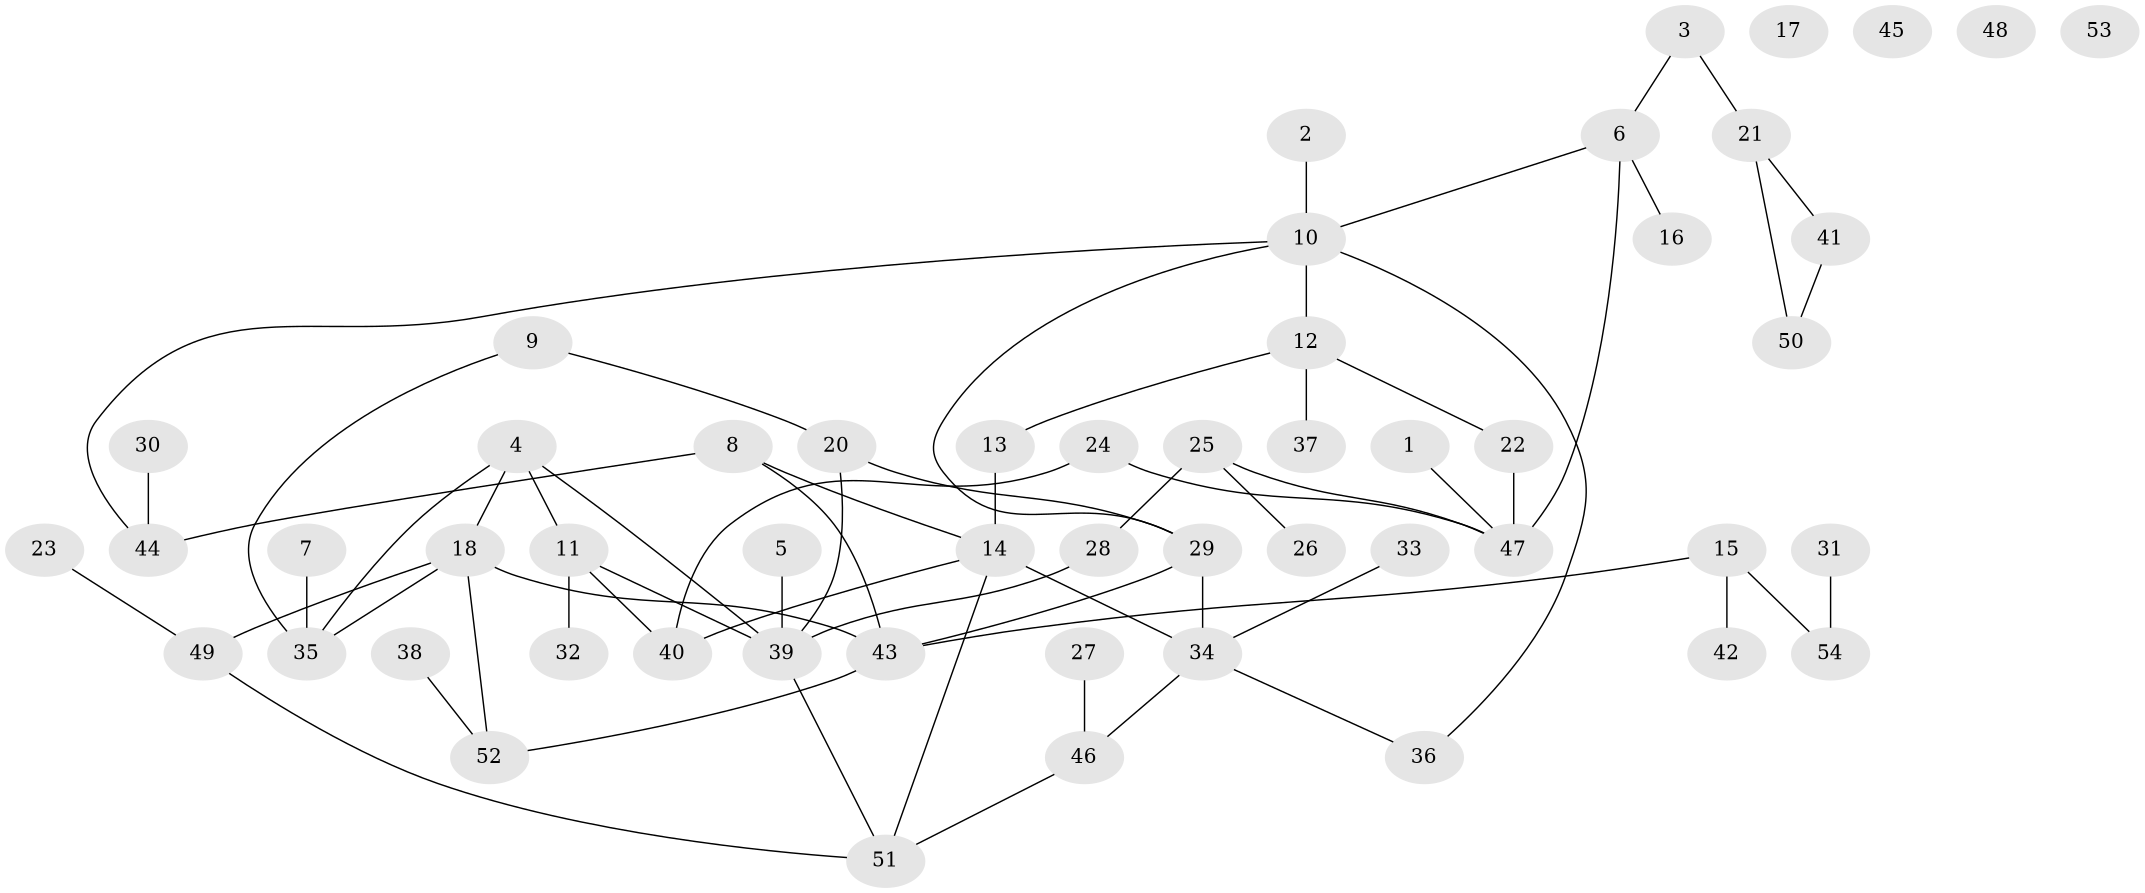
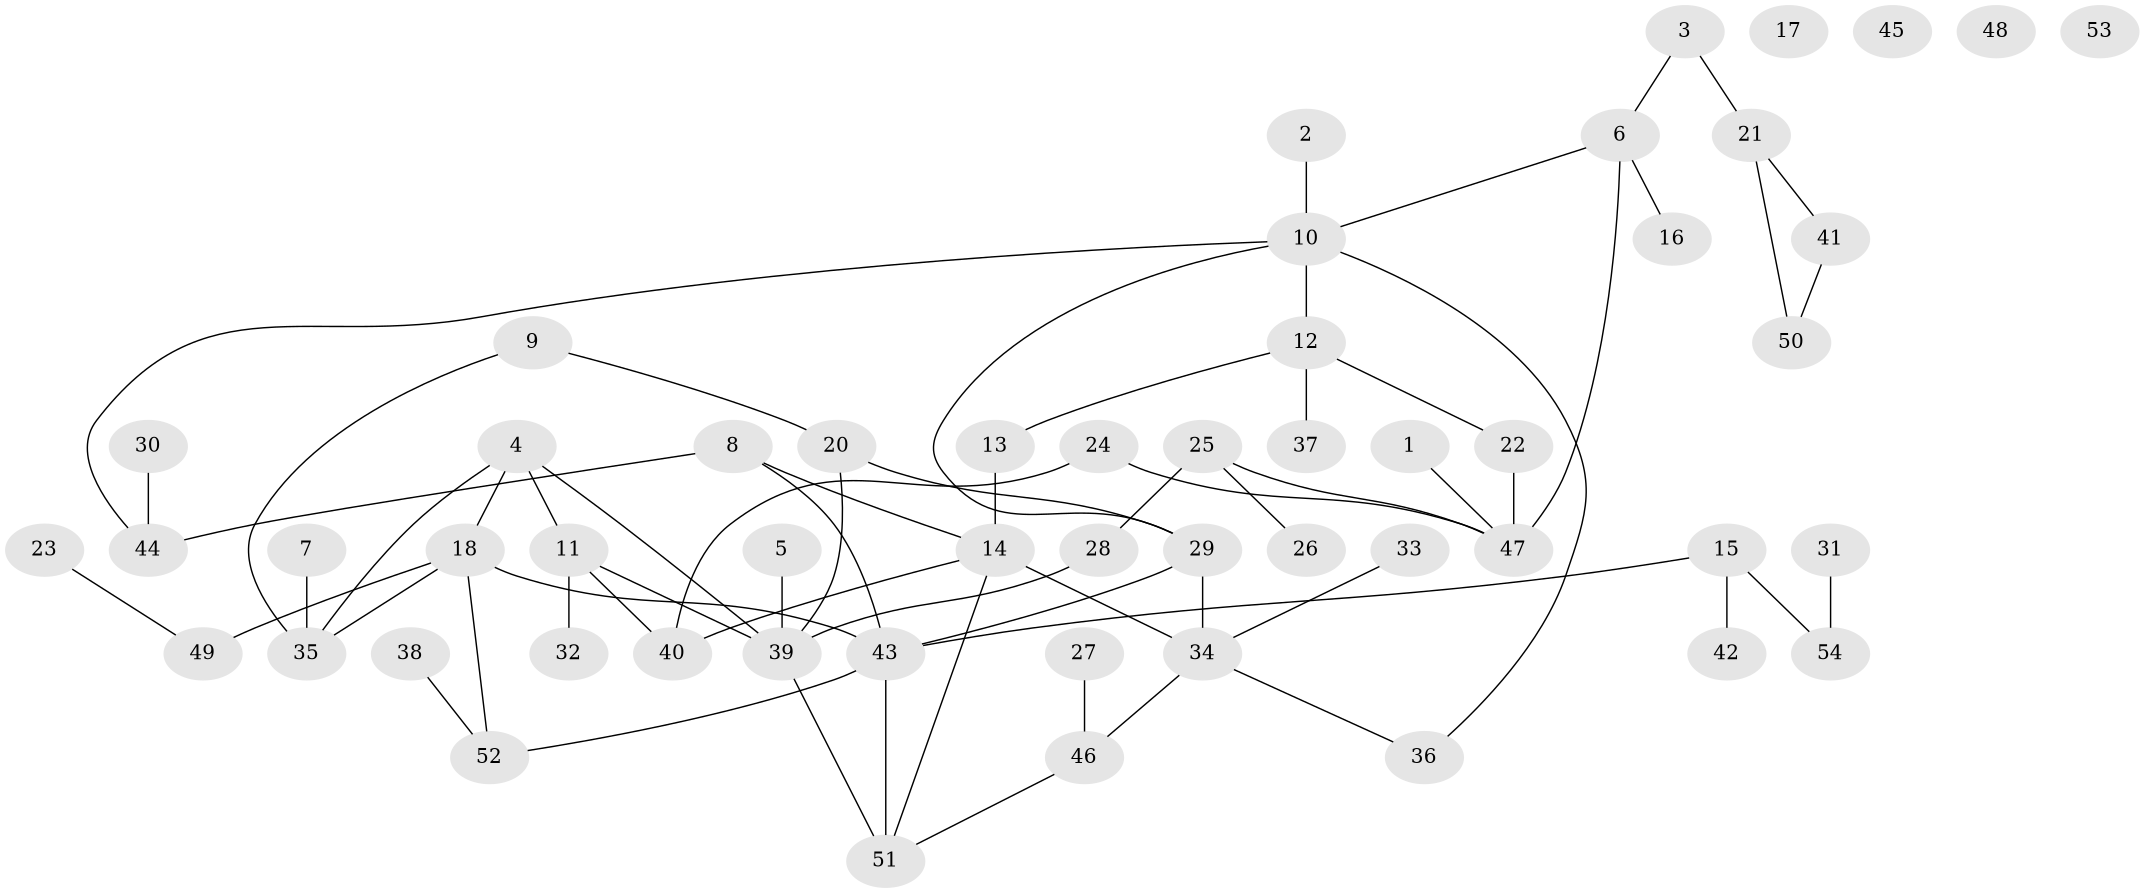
edge "49" -- "51": now "43" -- "51"
